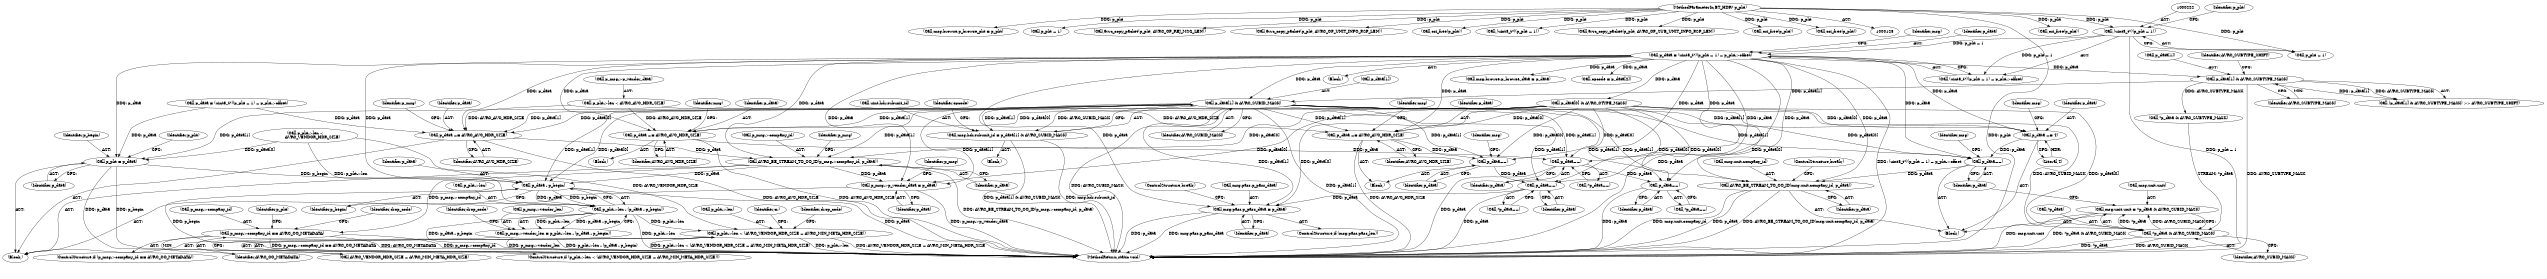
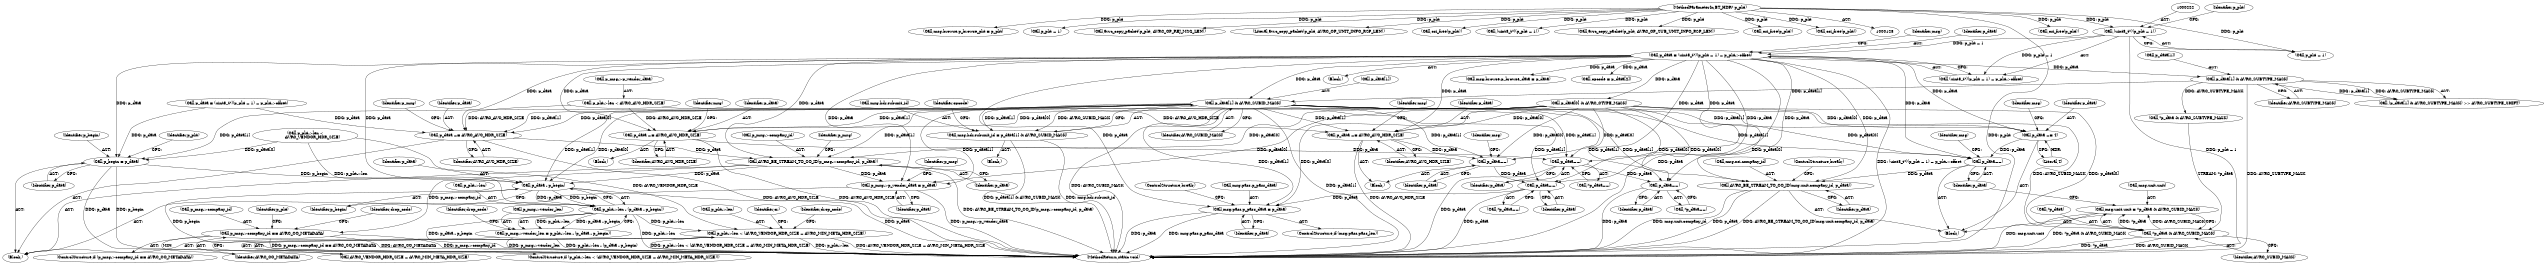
node "(Call,avrc_copy_packet(p_pkt, AVRC_OP_UNIT_INFO_RSP_LEN))": label "(Call,avrc_copy_packet(p_pkt, AVRC_OP_UNIT_INFO_RSP_LEN))" -> "(Literal,avrc_copy_packet(p_pkt, AVRC_OP_UNIT_INFO_RSP_LEN))"
node "(Identifier,AVRC_SUBTYPE_SHIFT)": removed
edge "(Identifier,AVRC_SUBTYPE_MASK)" -> "(Call,p_data[1] & AVRC_SUBTYPE_MASK)": label "MIN: " -> "AST: "
node "(Call,uint.hdr.subunit_id)": label "(Call,uint.hdr.subunit_id)" -> "(Call,msg.hdr.subunit_id)"
node "(Call,p_pkt = p_data)": label "(Call,p_pkt = p_data)" -> "(Call,p_begin = p_data)"
node "(Call,msg.unit.company_id)": label "(Call,msg.unit.company_id)" -> "(Call,msg.osi.company_id)"
